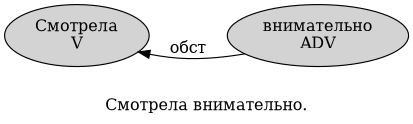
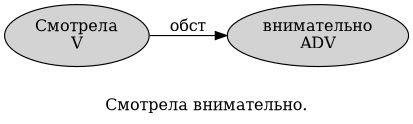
edge "внимательно ADV" -> "Смотрела V": reversed
